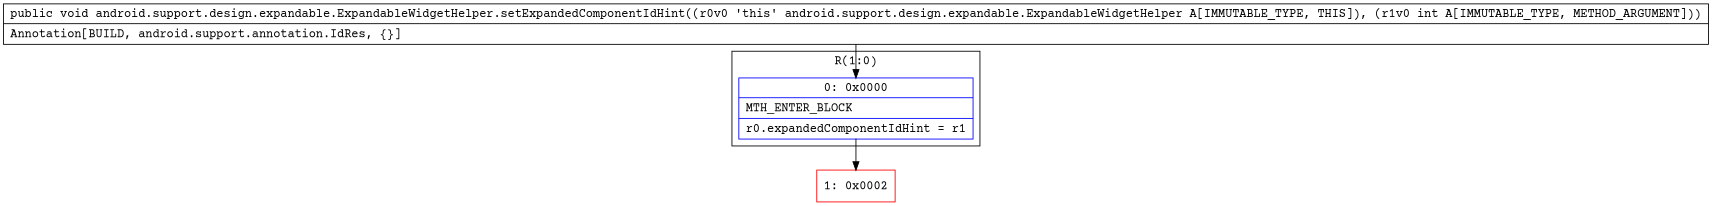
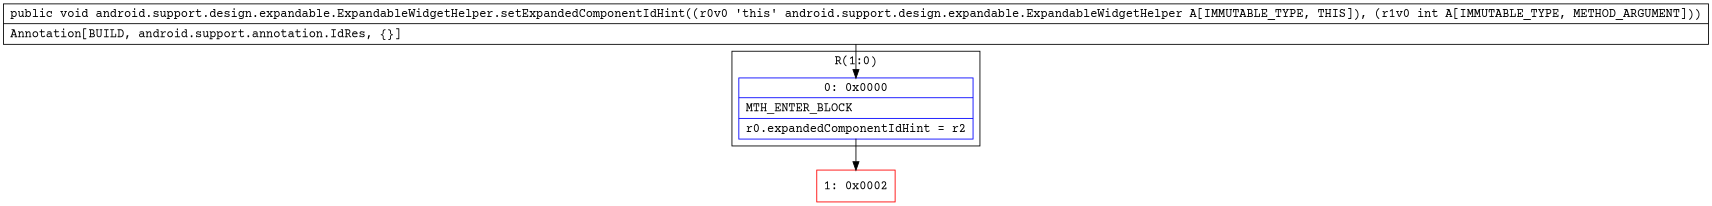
node "0: 0x0000": text "r0.expandedComponentIdHint = r1" -> "r0.expandedComponentIdHint = r2"
